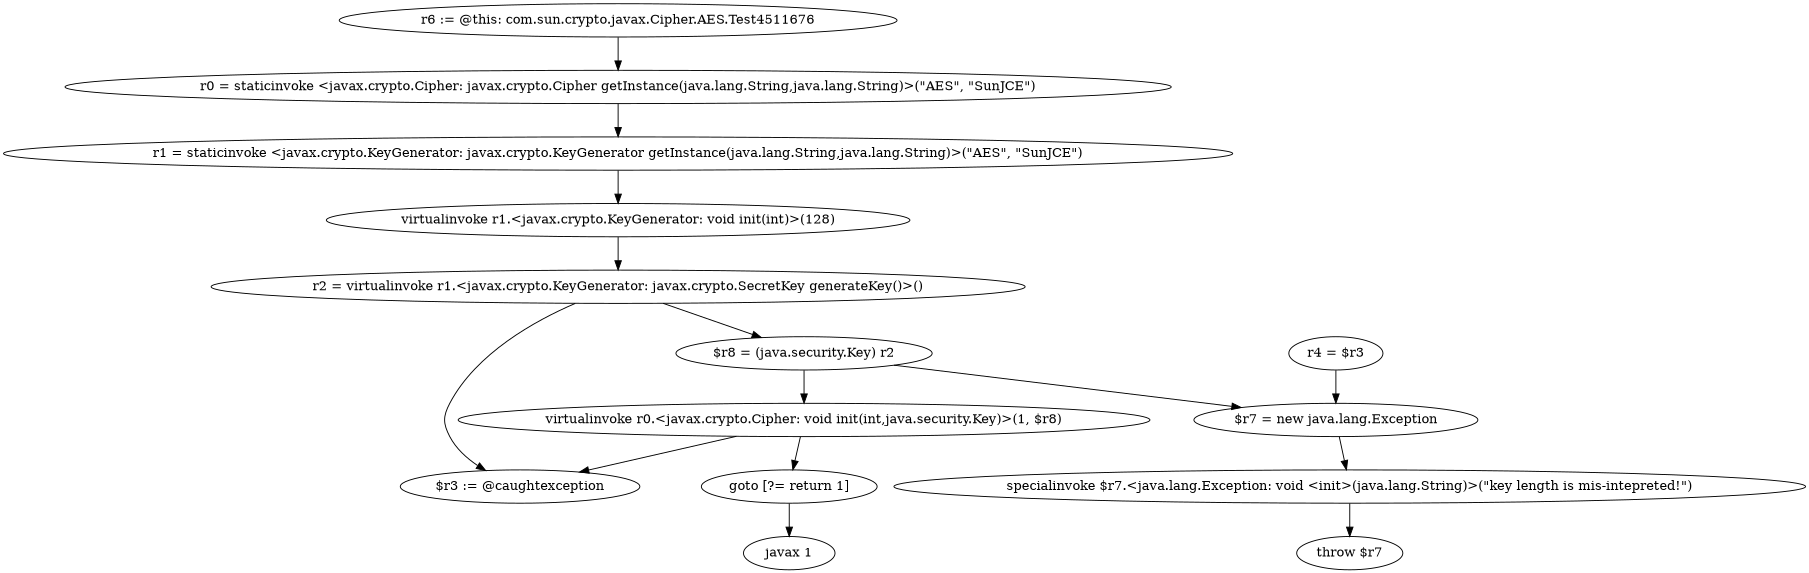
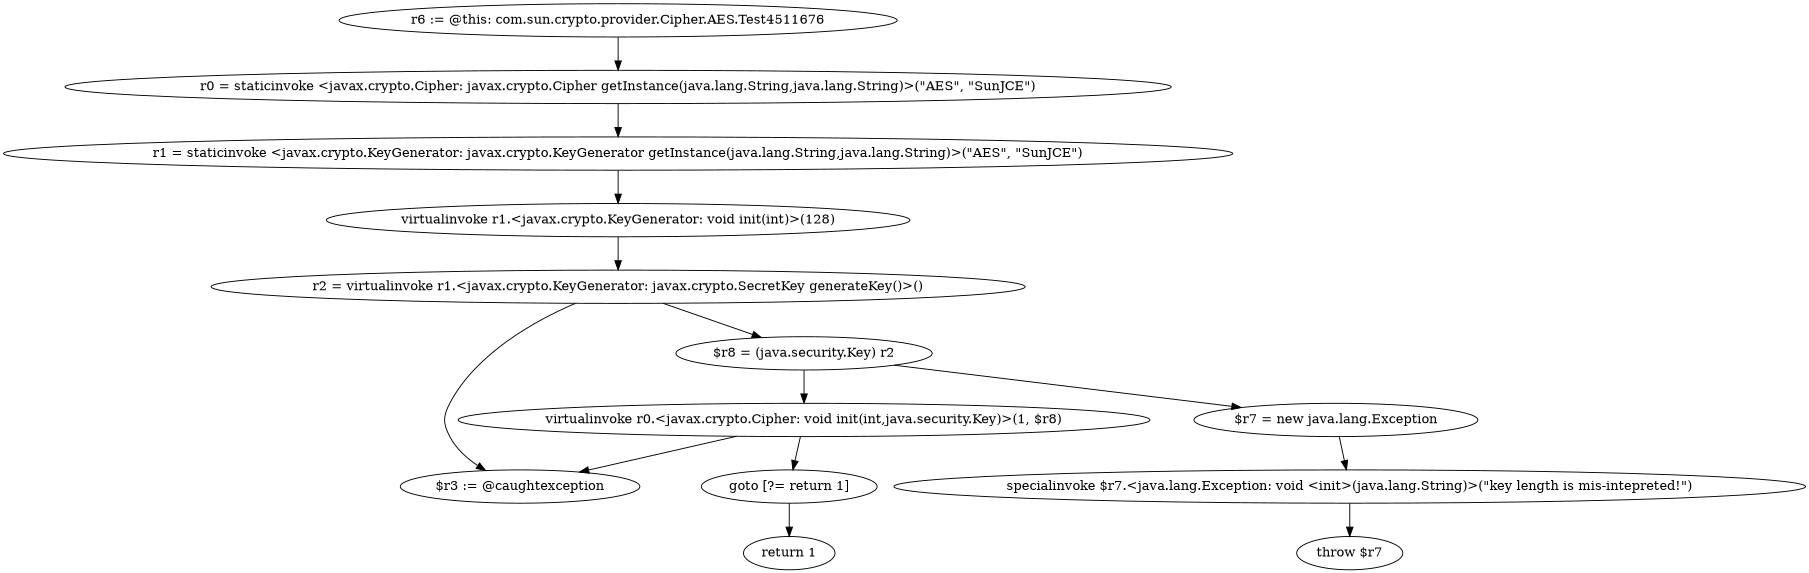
node "r6 := @this: com.sun.crypto.javax.Cipher.AES.Test4511676": label "r6 := @this: com.sun.crypto.javax.Cipher.AES.Test4511676" -> "r6 := @this: com.sun.crypto.provider.Cipher.AES.Test4511676"
node "r4 = $r3": removed
node "javax 1": label "javax 1" -> "return 1"
